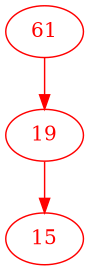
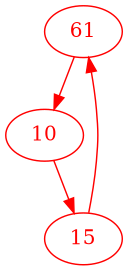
node "19": label "19" -> "10"
edge "15" -> "61": added
